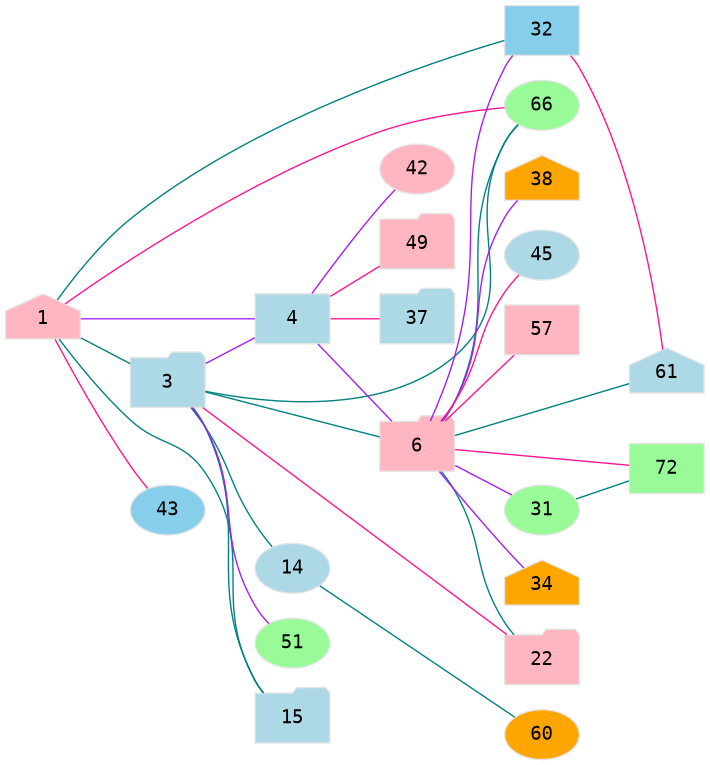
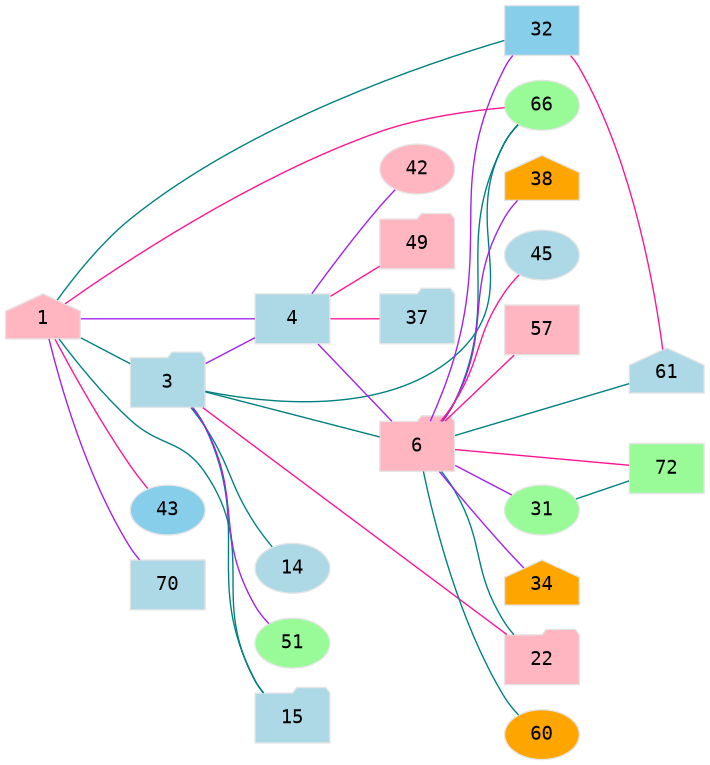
node "70": added
edge "14" -- "60": now "6" -- "60"
